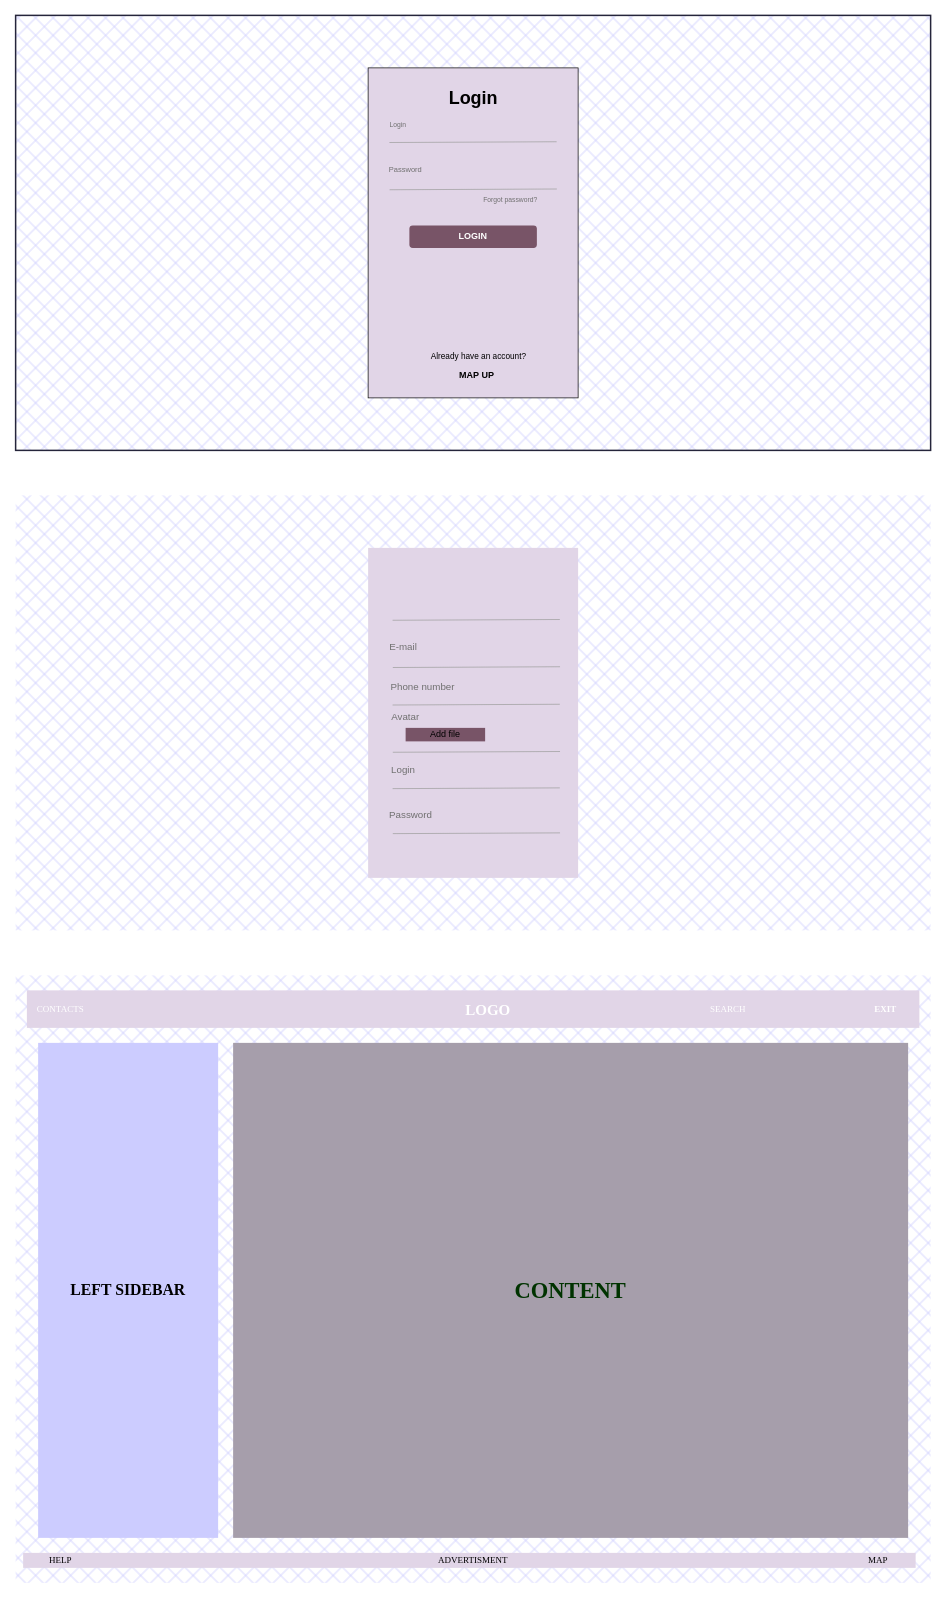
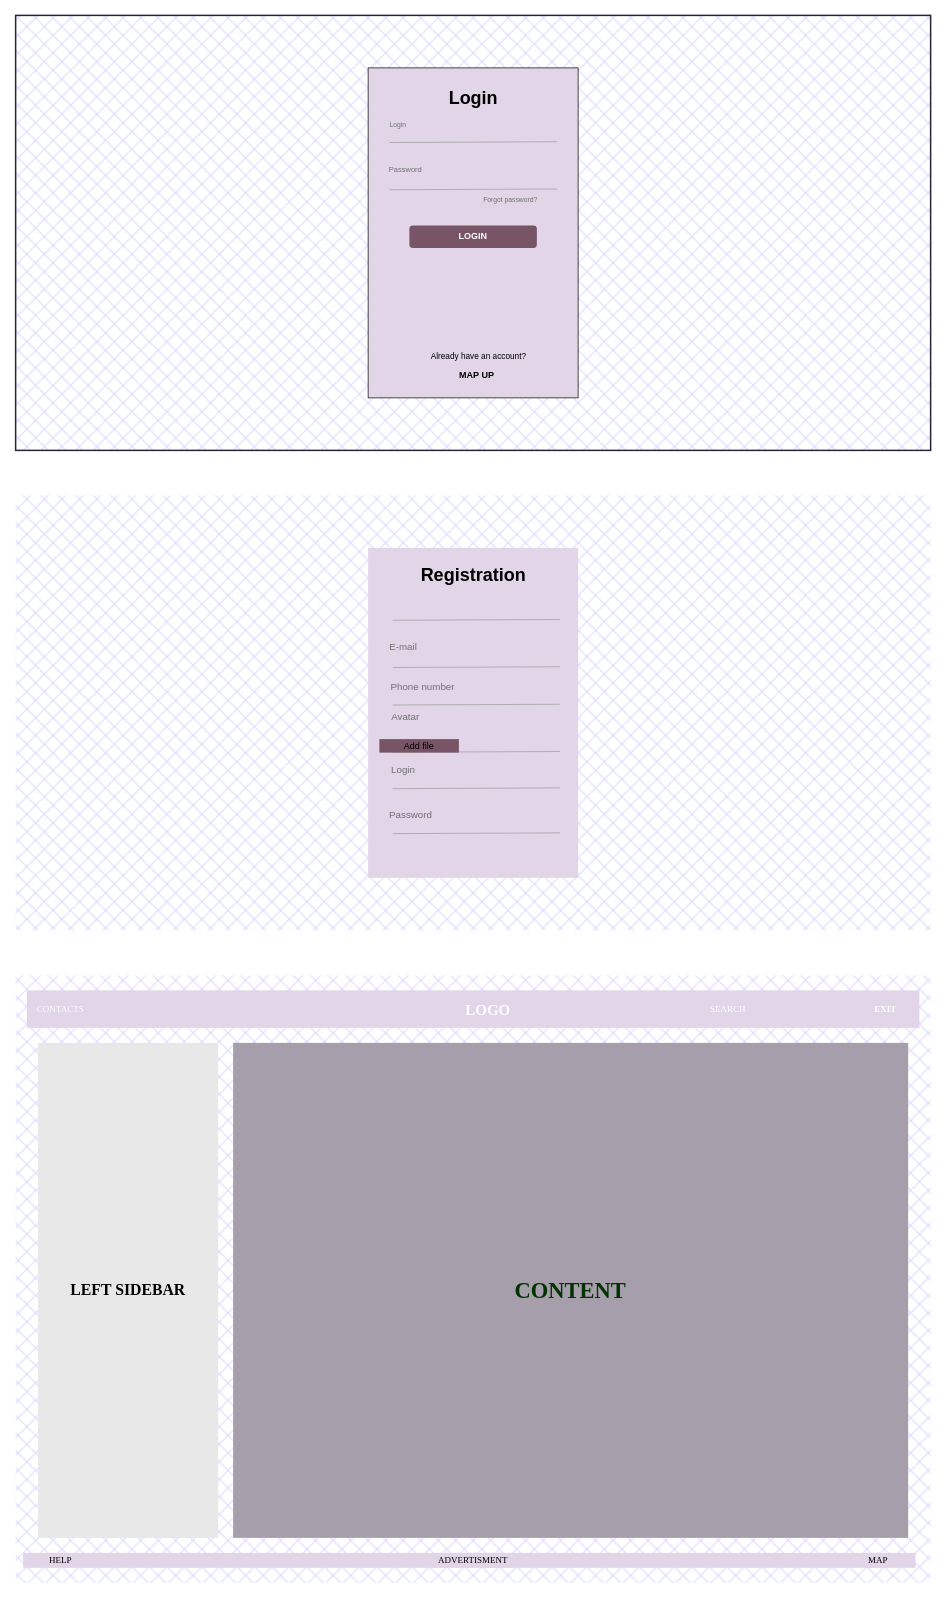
node "Registration": added
node "Add file": moved (445, 735) -> (419, 746)
node "LEFT SIDEBAR": fillcolor #ccccff -> #e8e8e8
